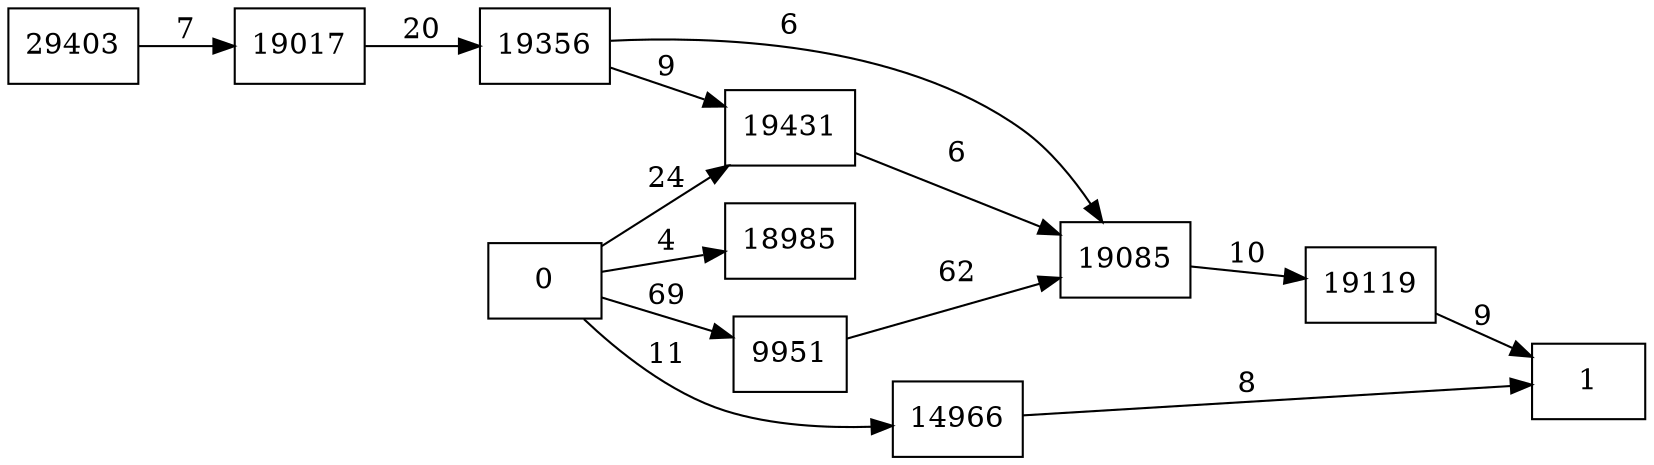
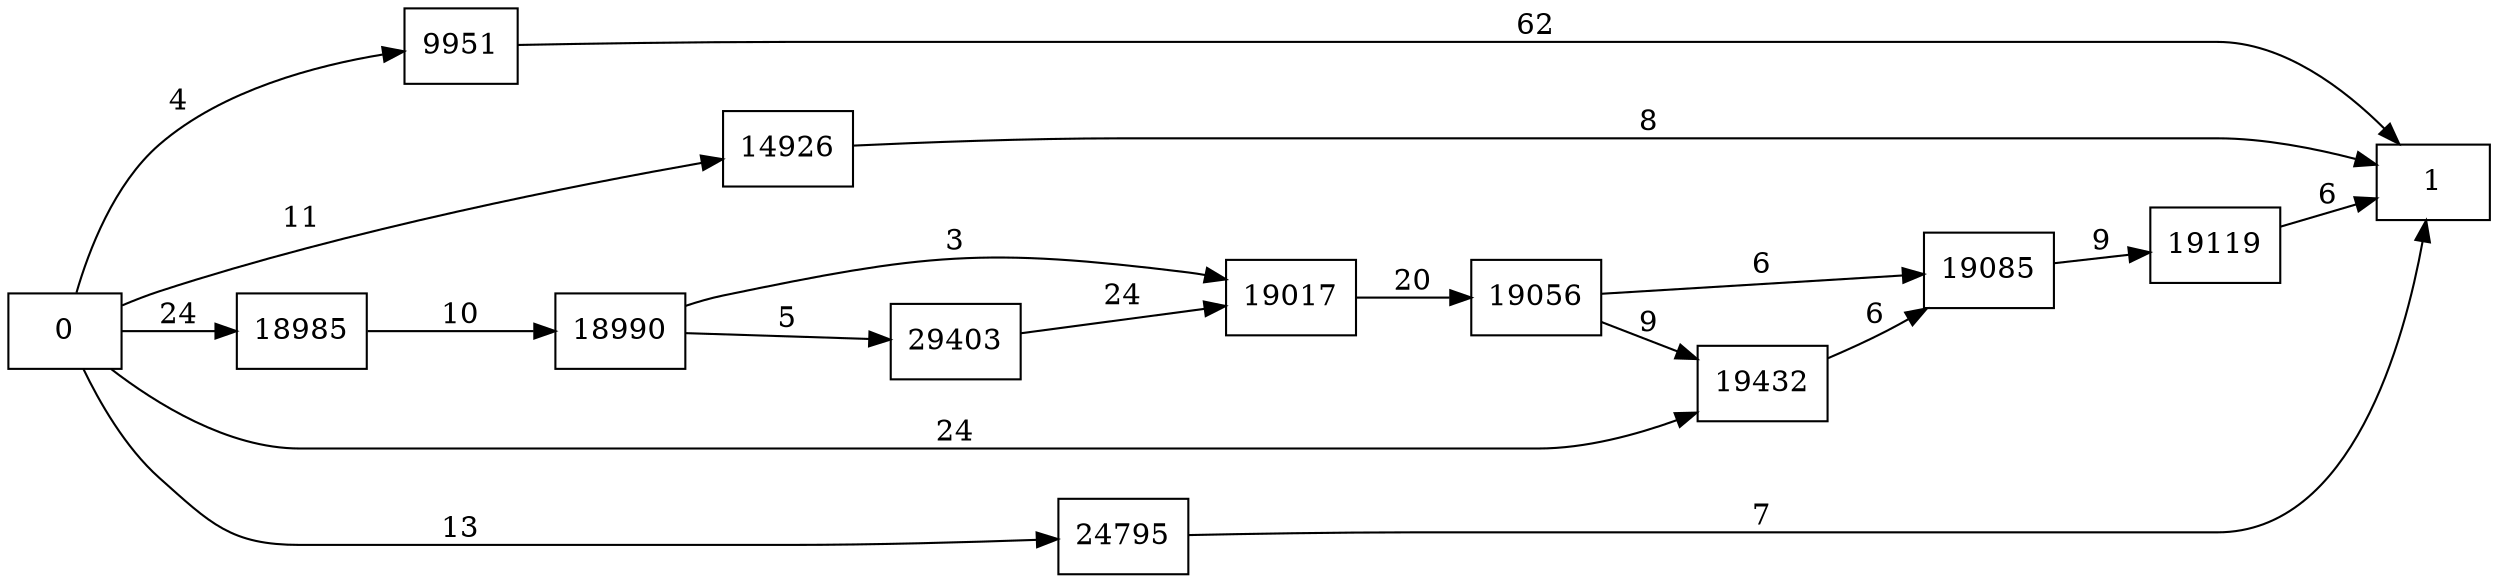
edge "29403" -> "19017": label "7" -> "24"
node "19356": label "19356" -> "19056"
node "19431": label "19431" -> "19432"
edge "0" -> "18985": label "4" -> "24"
edge "19085" -> "19119": label "10" -> "9"
edge "0" -> "9951": label "69" -> "4"
edge "9951" -> "19085": now "9951" -> "1"
edge "19119" -> "1": label "9" -> "6"
node "18990": added
node "14966": label "14966" -> "14926"
node "24795": added
